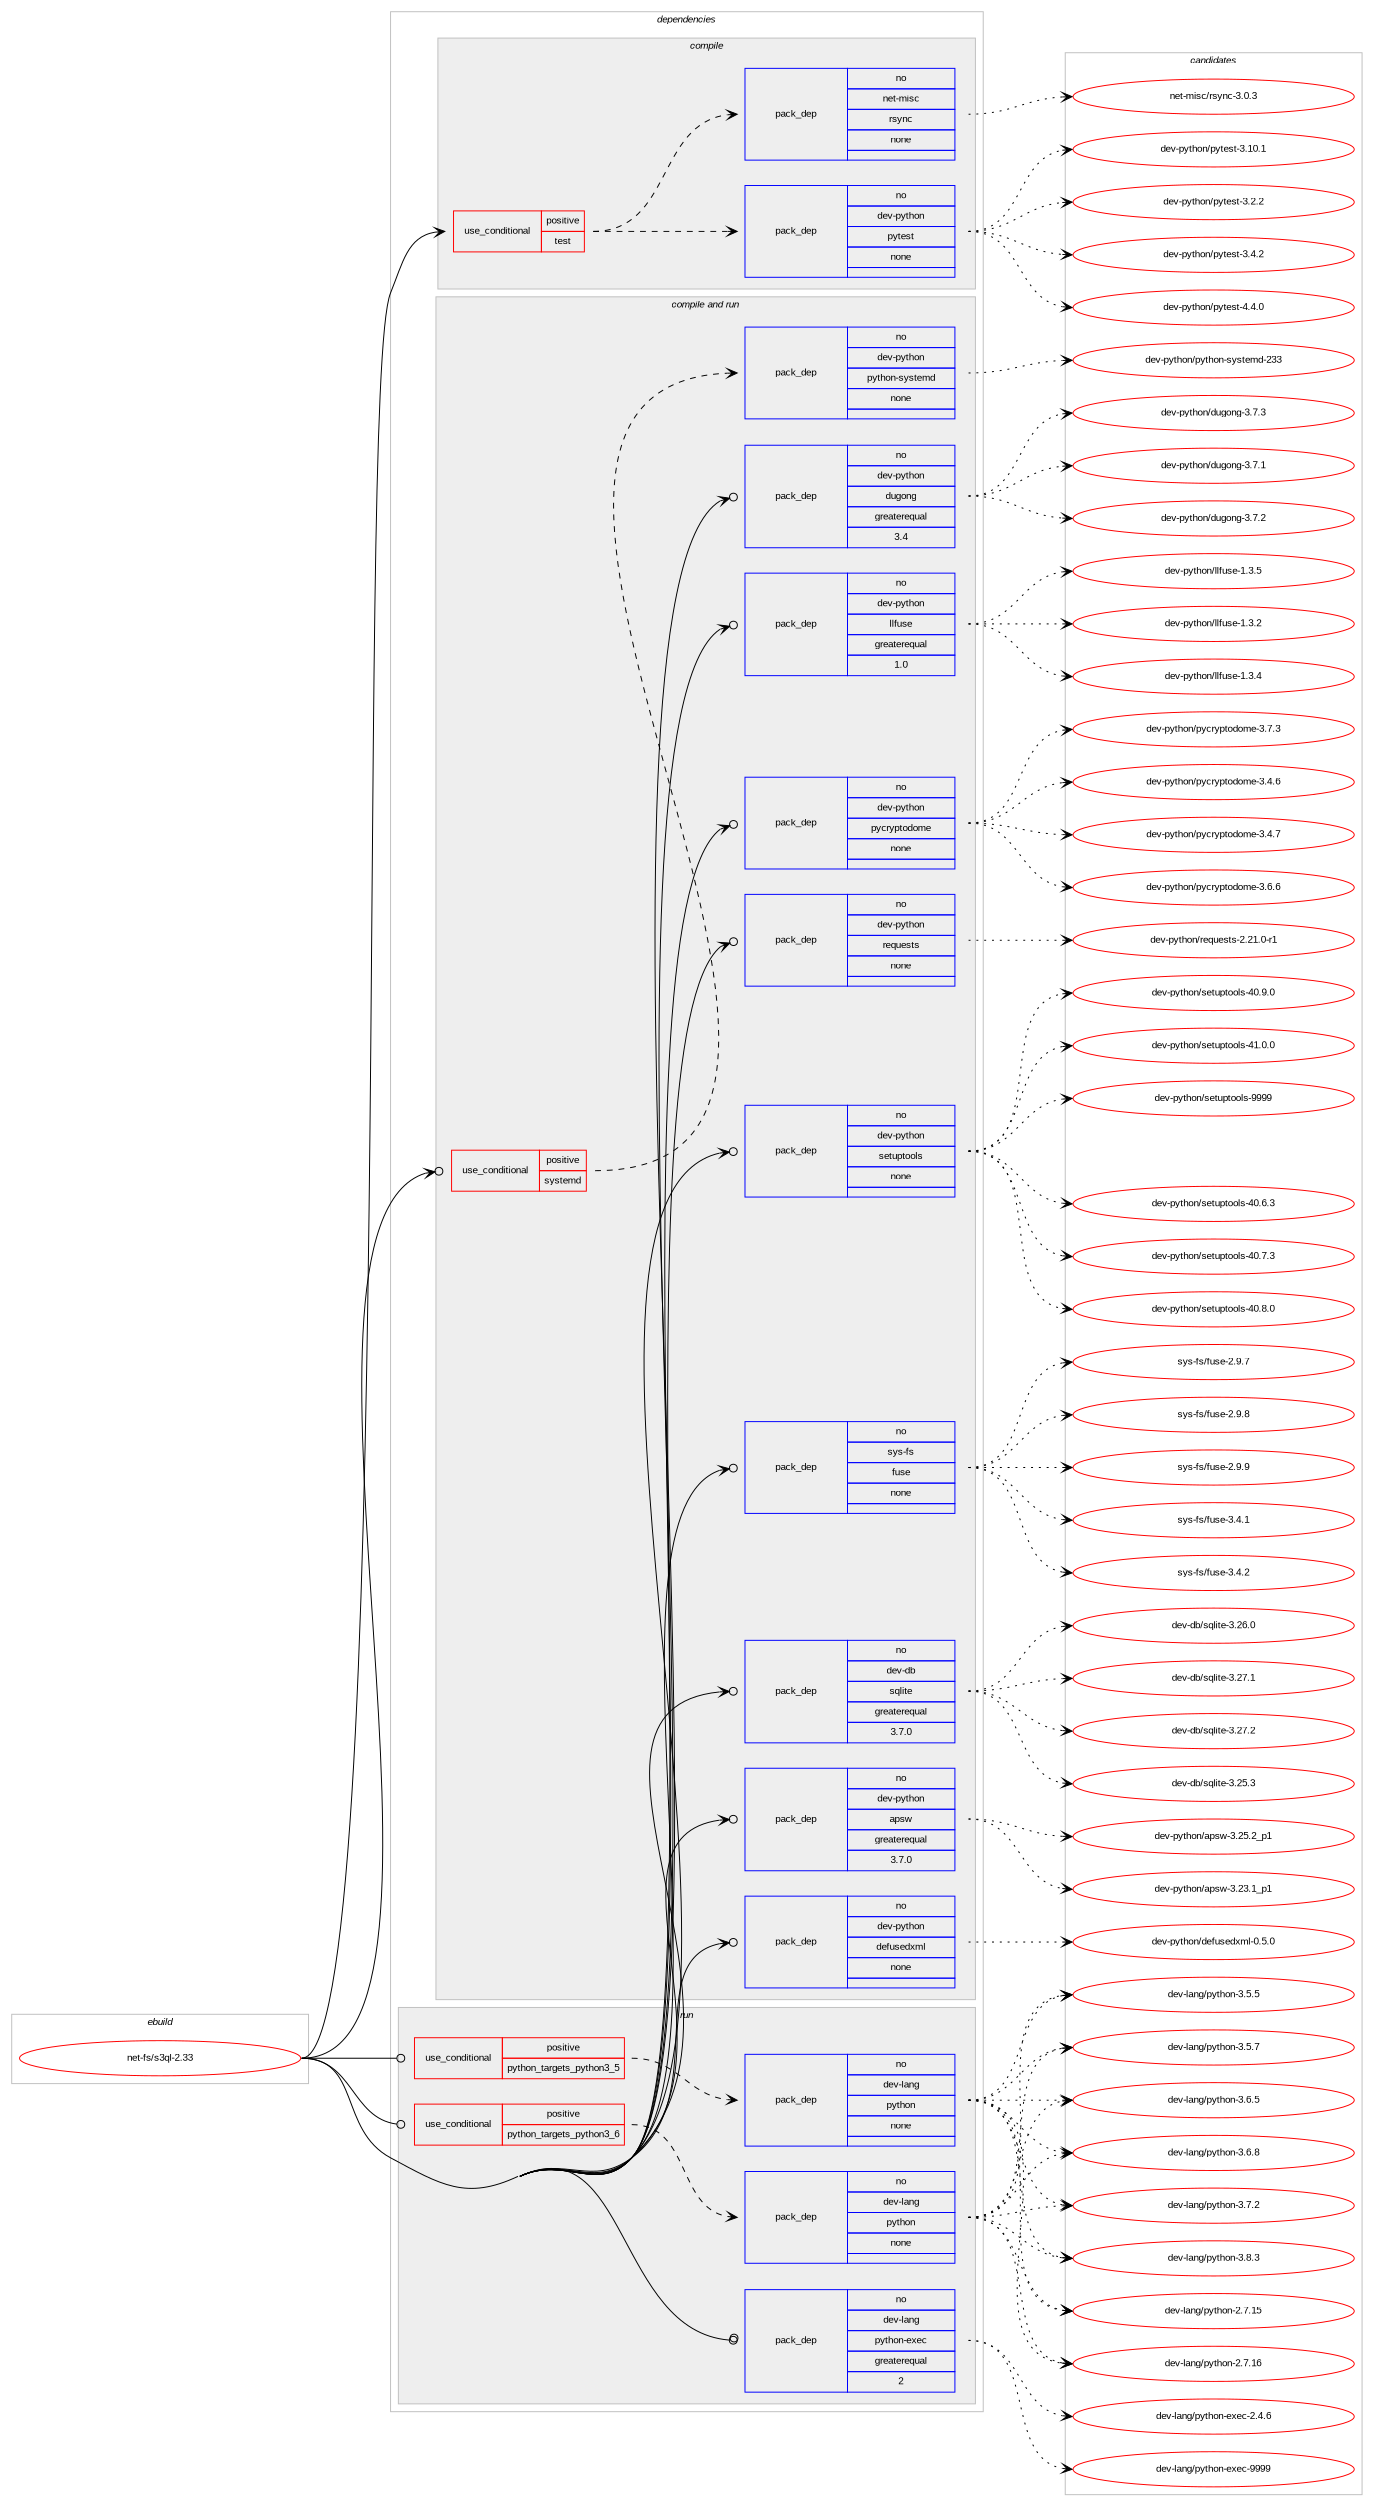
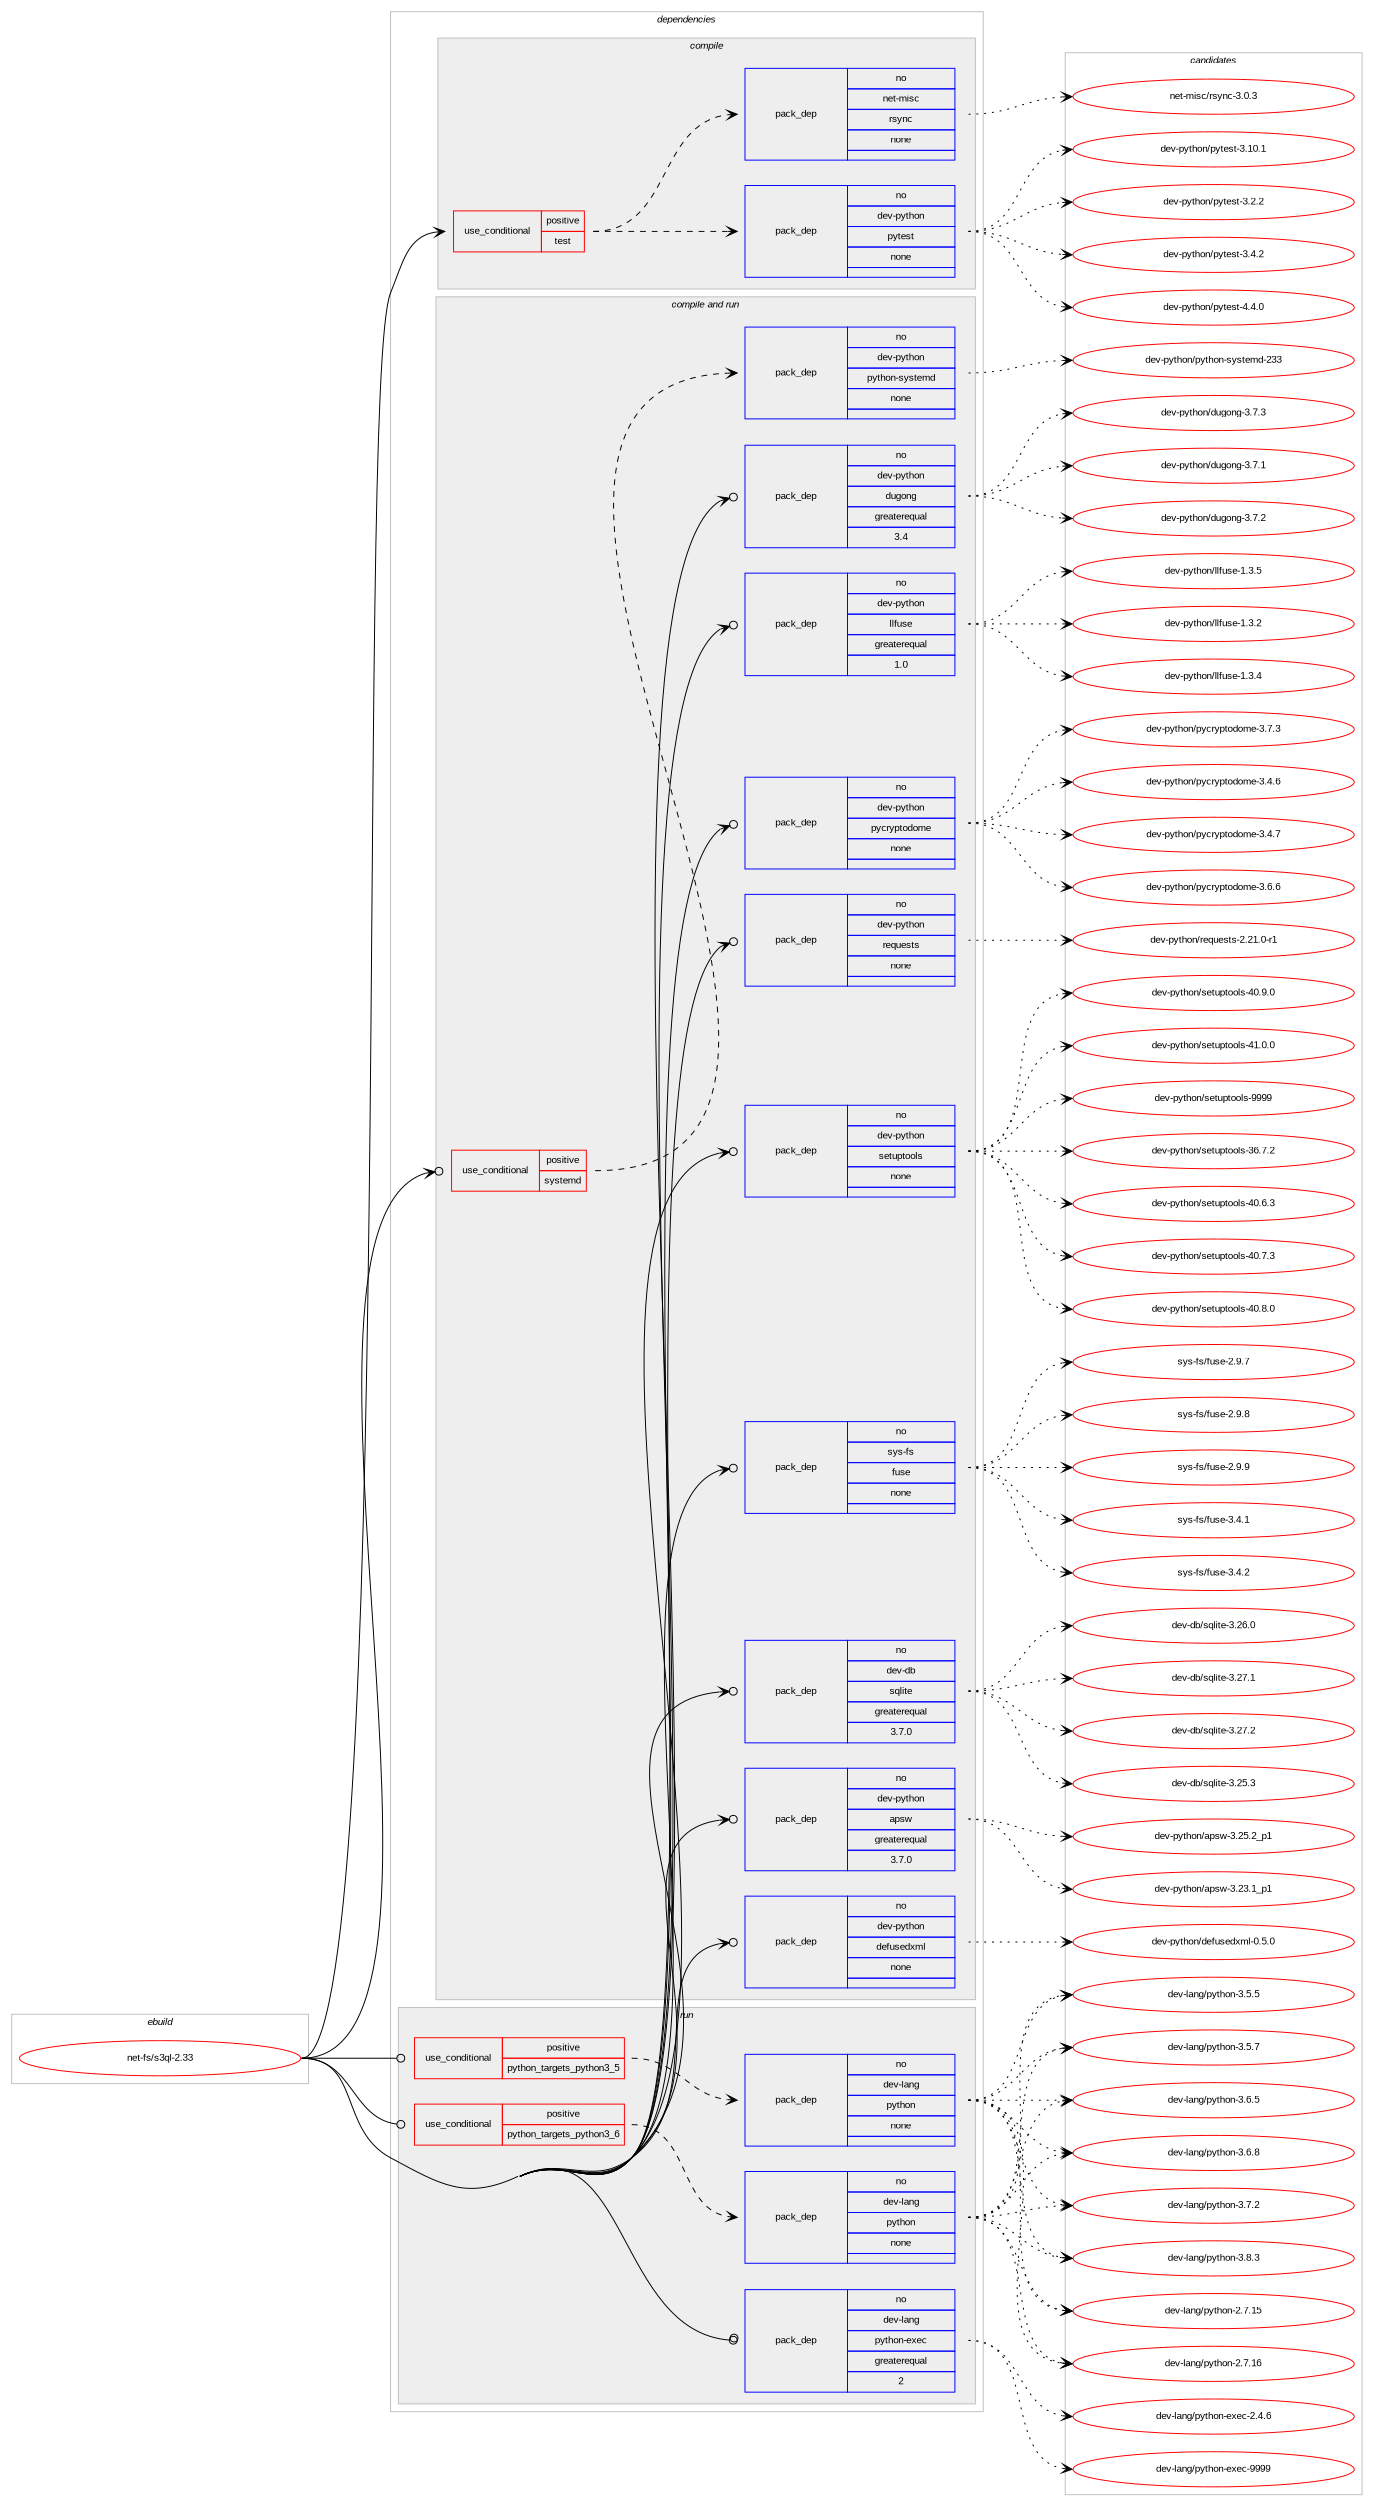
node "dev-python/setuptools-36.7.2": added
